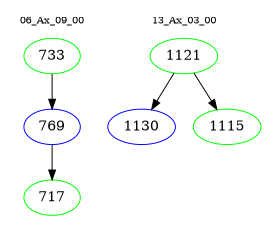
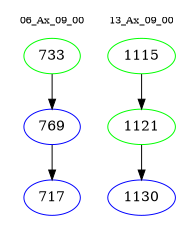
cluster "13_Ax_03_00": label "13_Ax_03_00" -> "13_Ax_09_00"
edge "1121" -> "1115": reversed
node "717": color green -> blue
